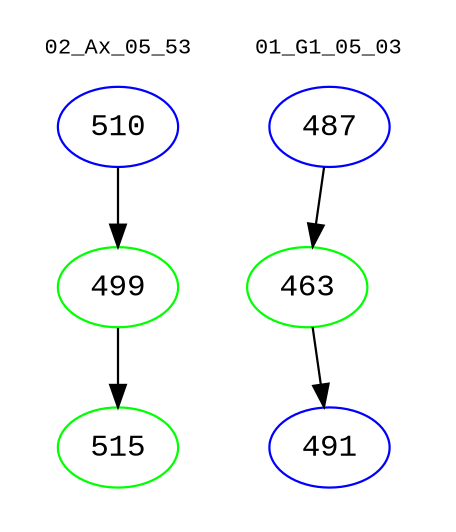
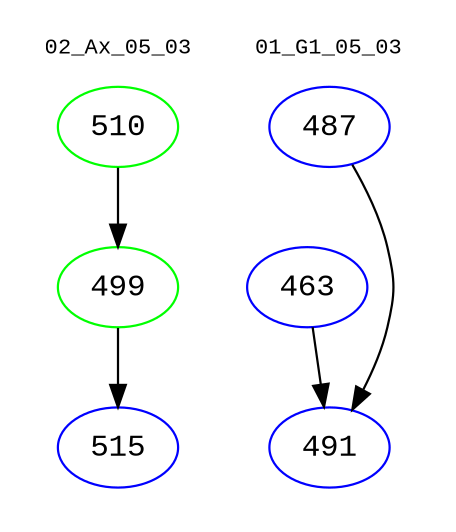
cluster "02_Ax_05_53": label "02_Ax_05_53" -> "02_Ax_05_03"
node "510": color blue -> green
edge "487" -> "463": now "487" -> "491"
node "463": color green -> blue
node "515": color green -> blue
